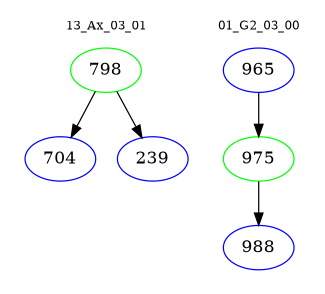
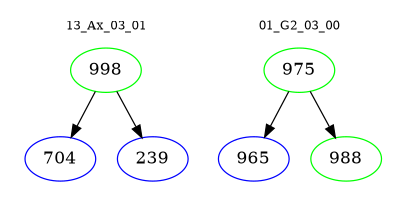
node "798": label "798" -> "998"
edge "965" -> "975": reversed
node "988": color blue -> green
